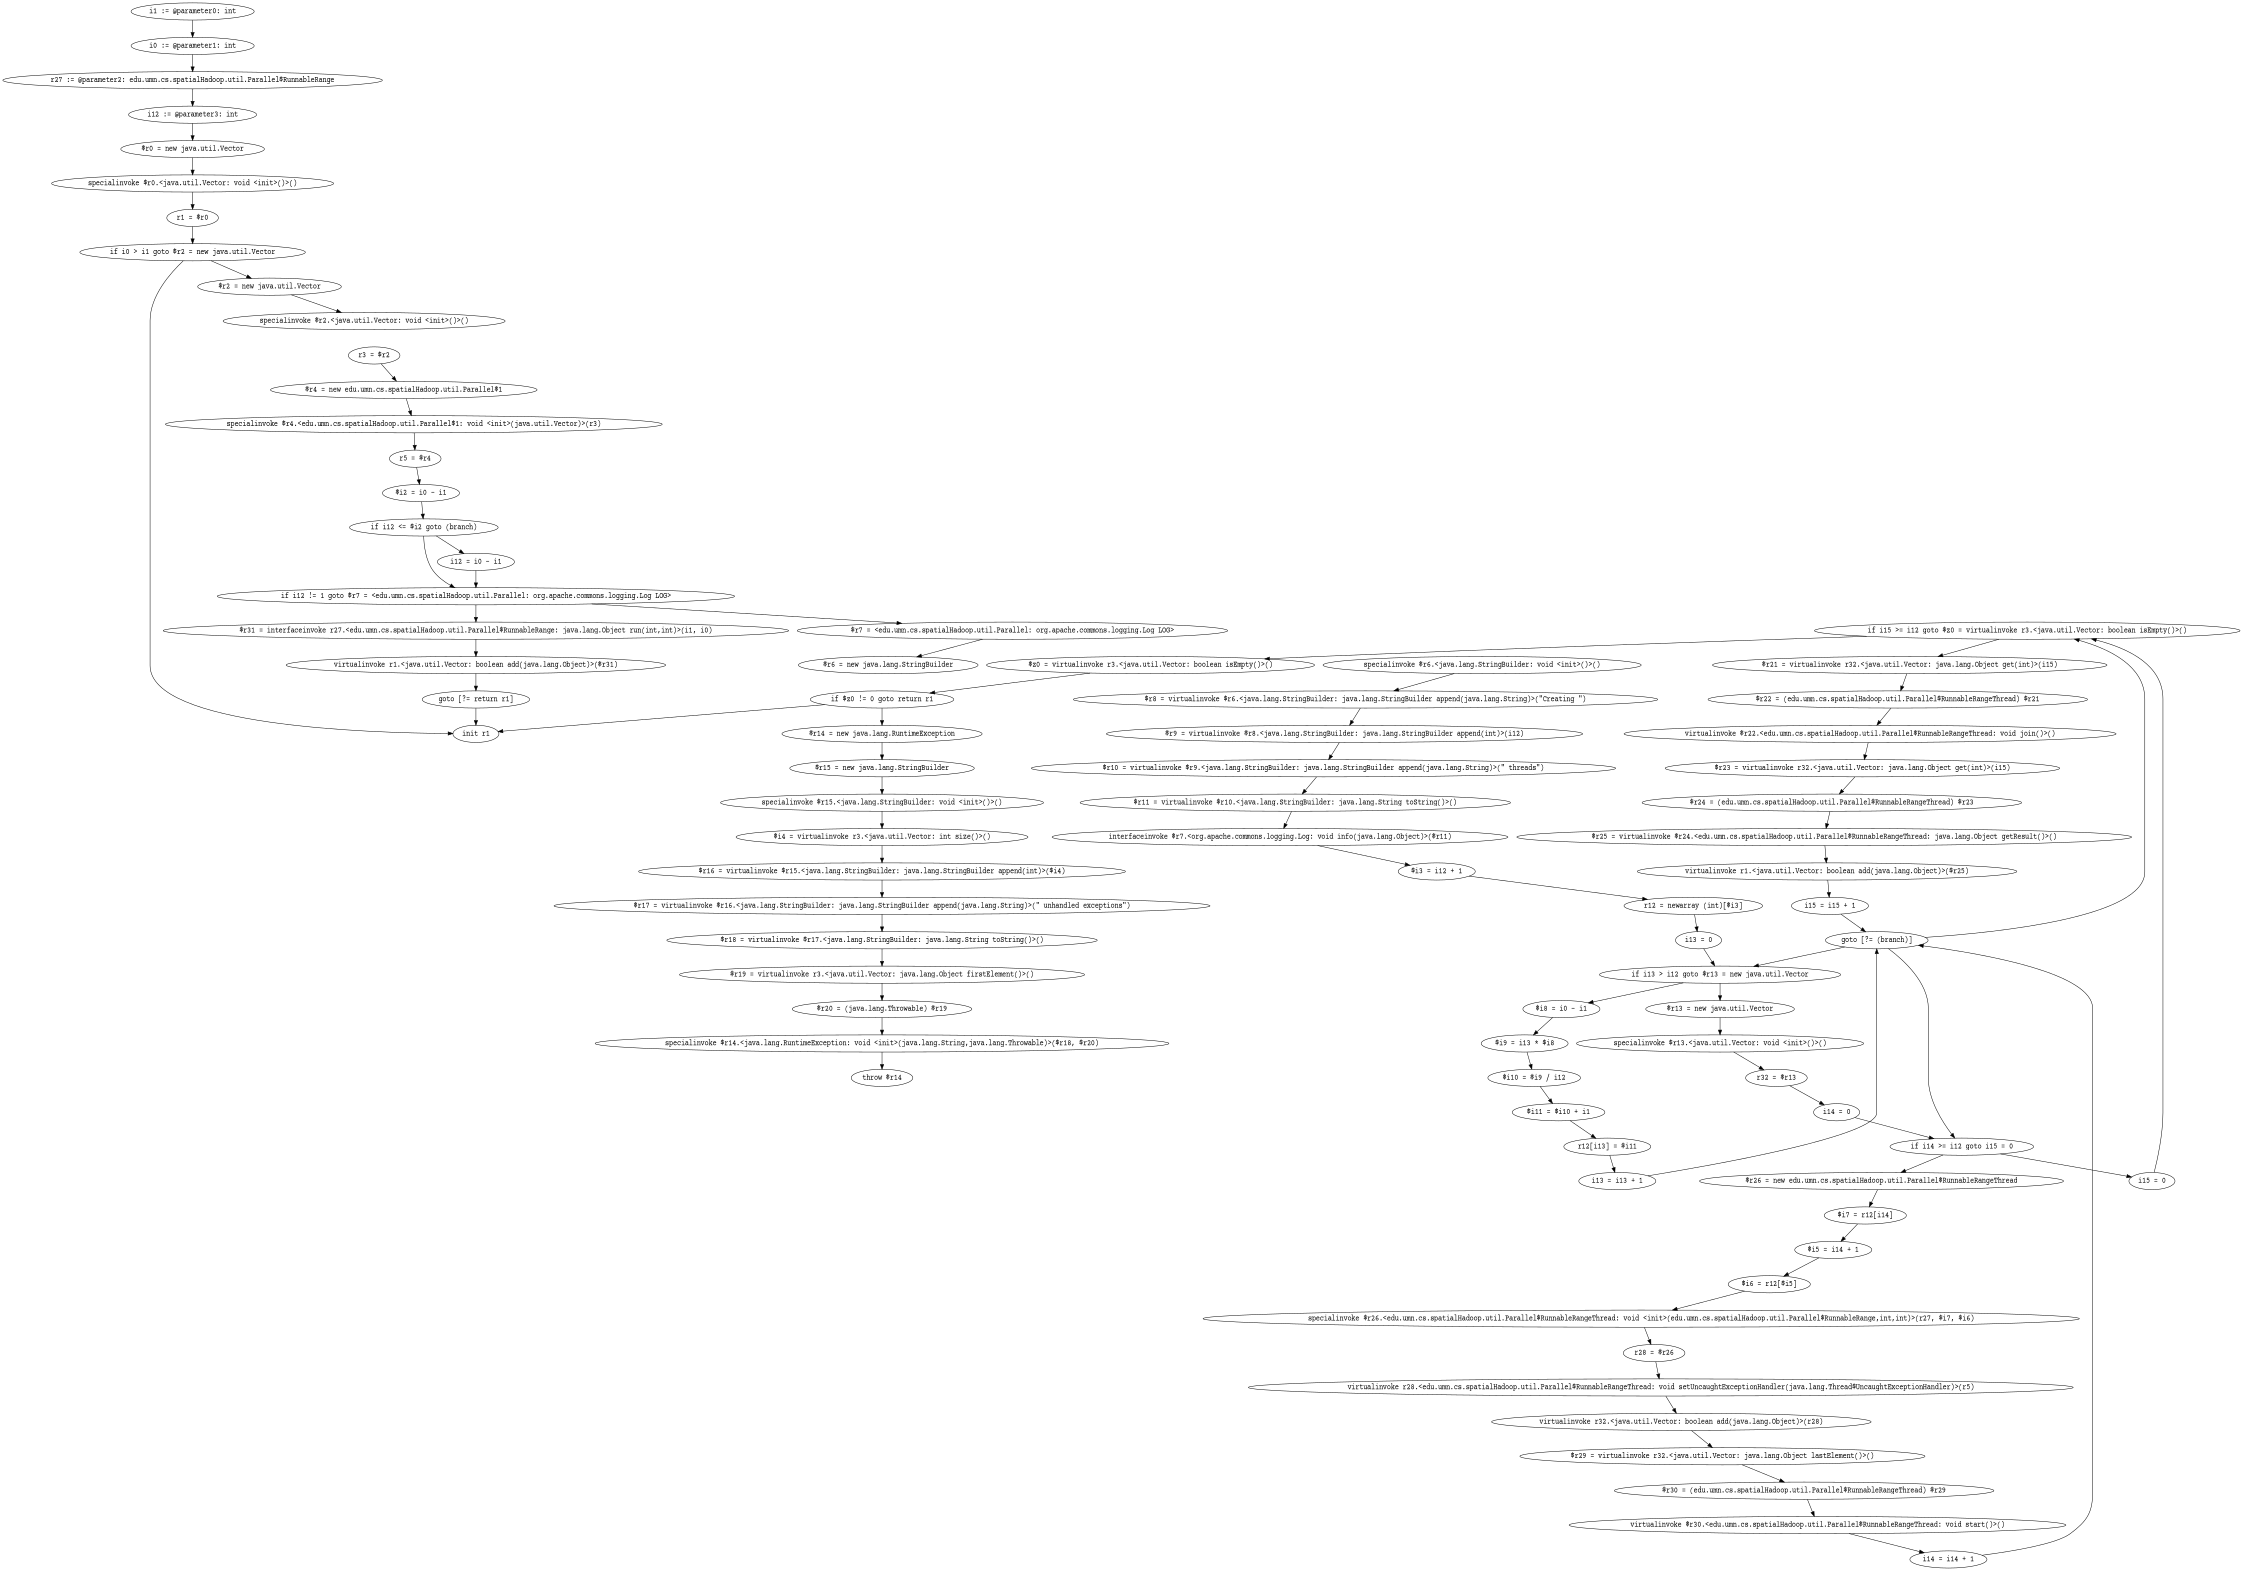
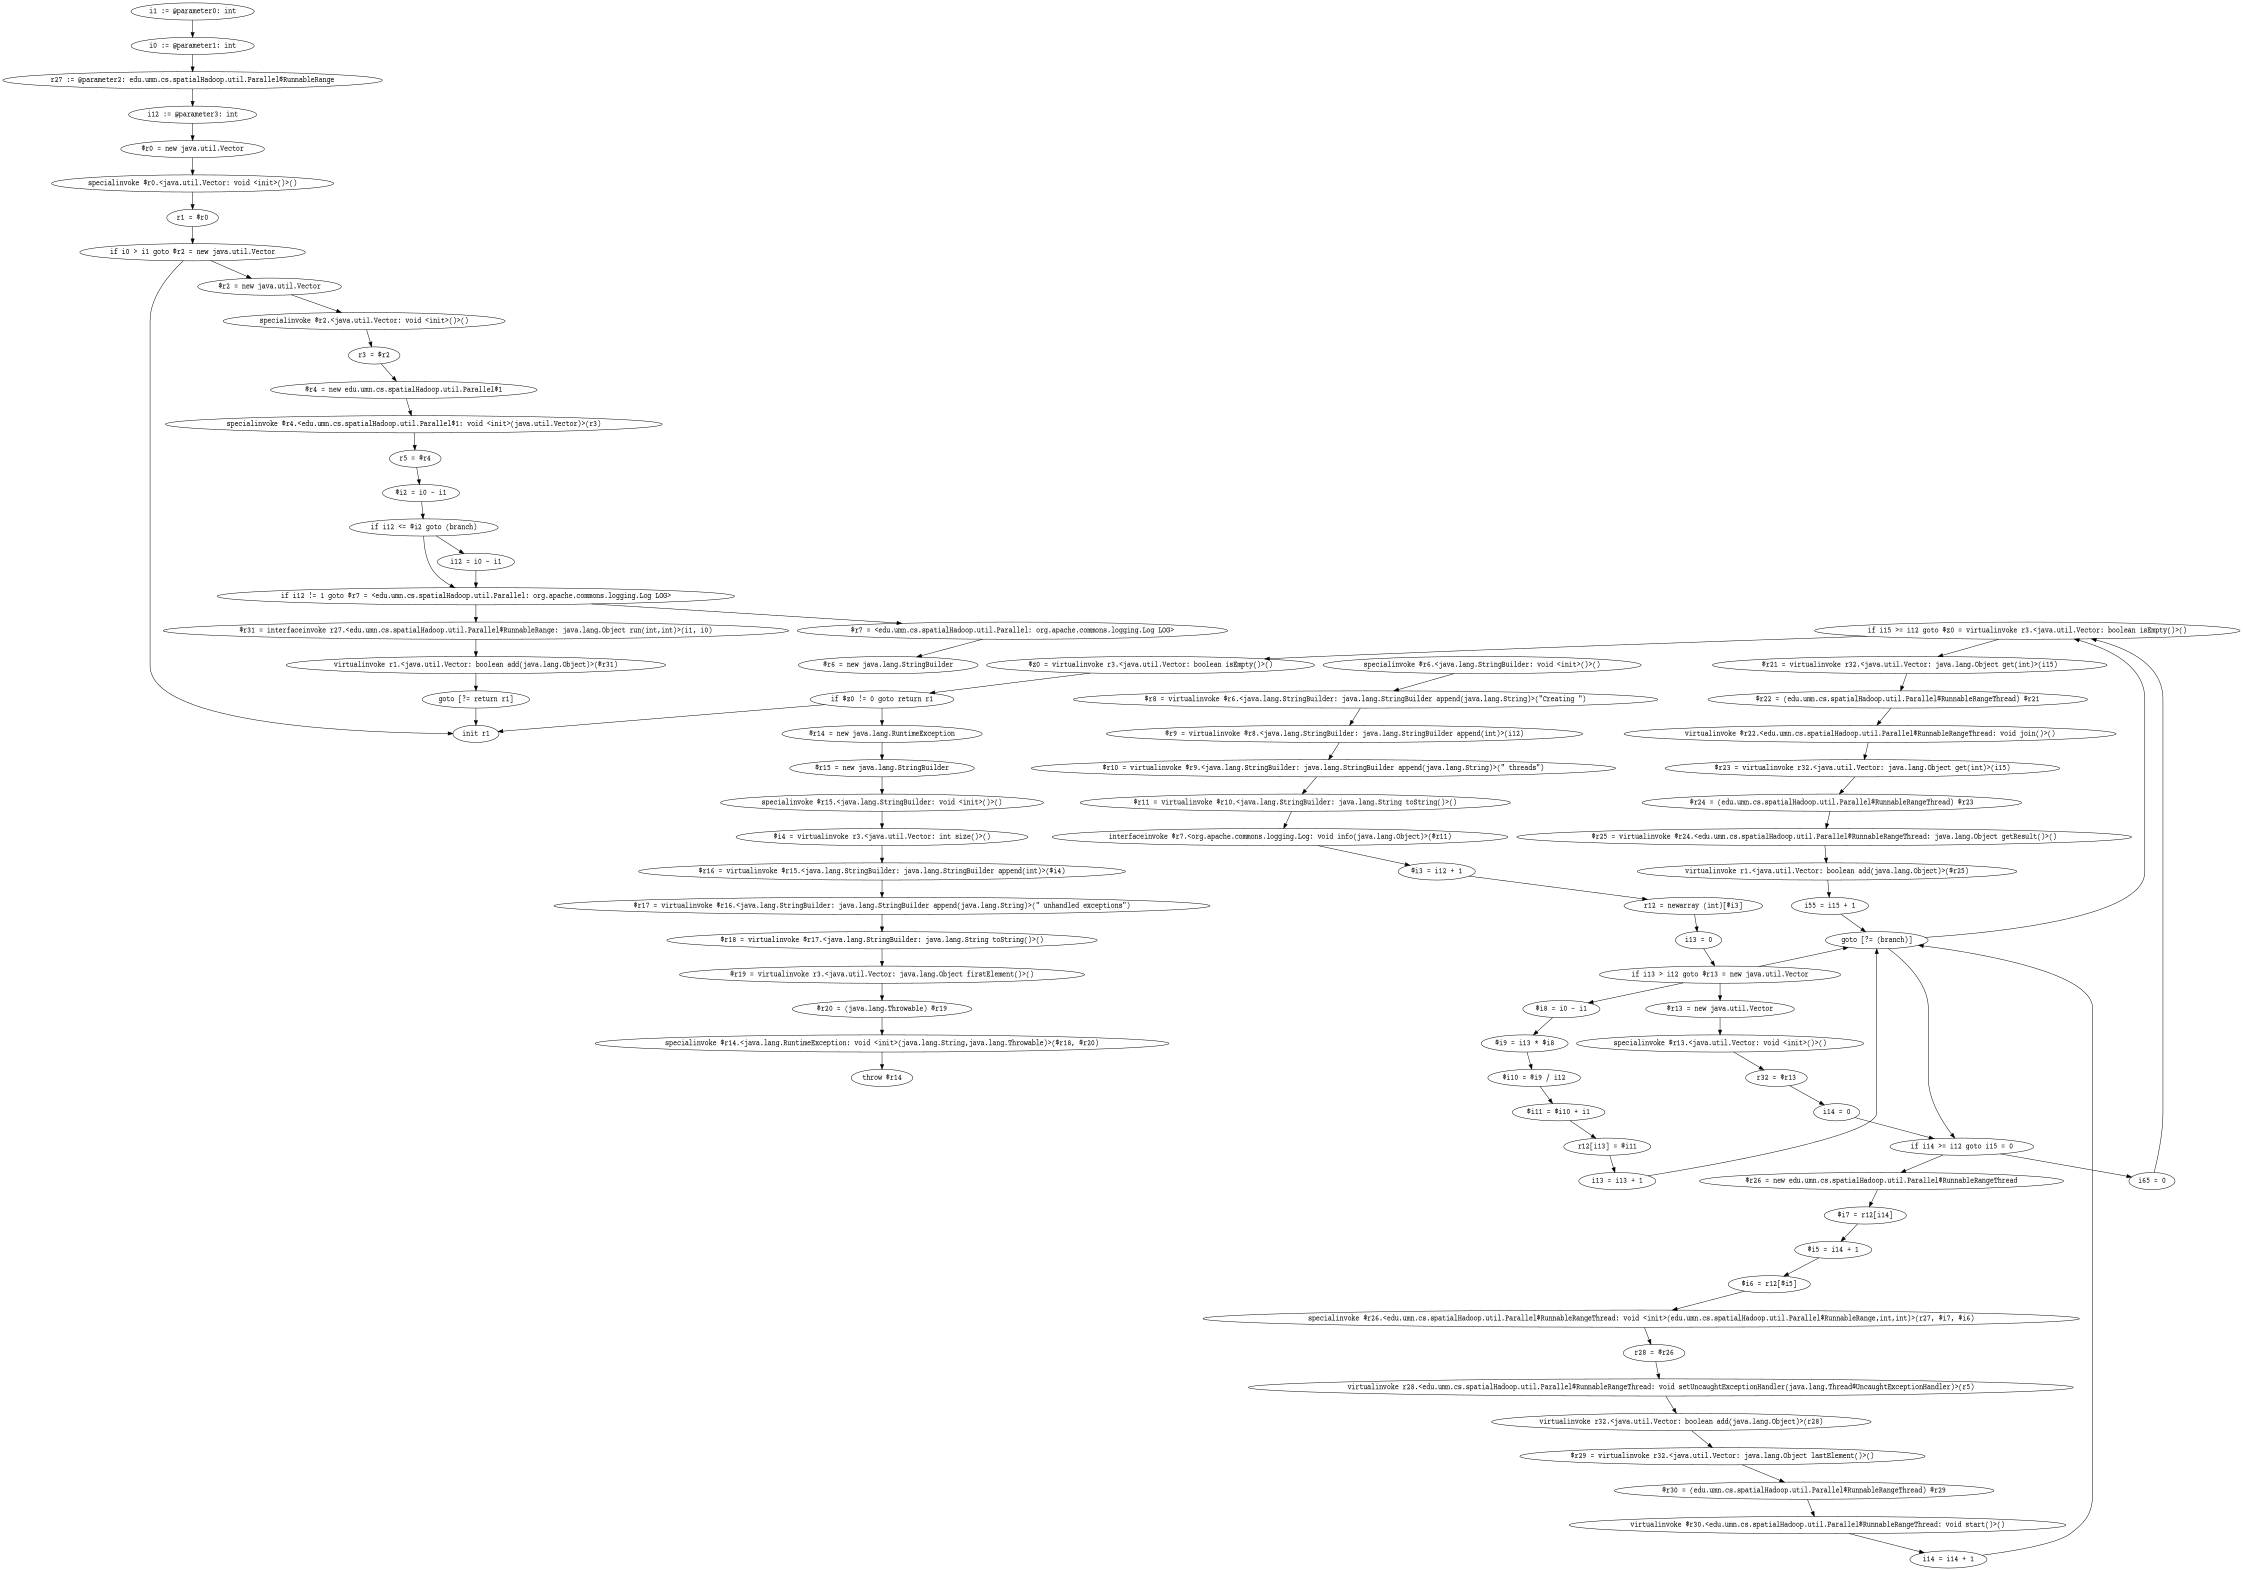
edge "specialinvoke $r2.<java.util.Vector: void <init>()>()" -> "r3 = $r2": added
node "i15 = i15 + 1": label "i15 = i15 + 1" -> "i55 = i15 + 1"
edge "goto [?= (branch)]" -> "if i13 > i12 goto $r13 = new java.util.Vector": reversed
node "i15 = 0": label "i15 = 0" -> "i65 = 0"
